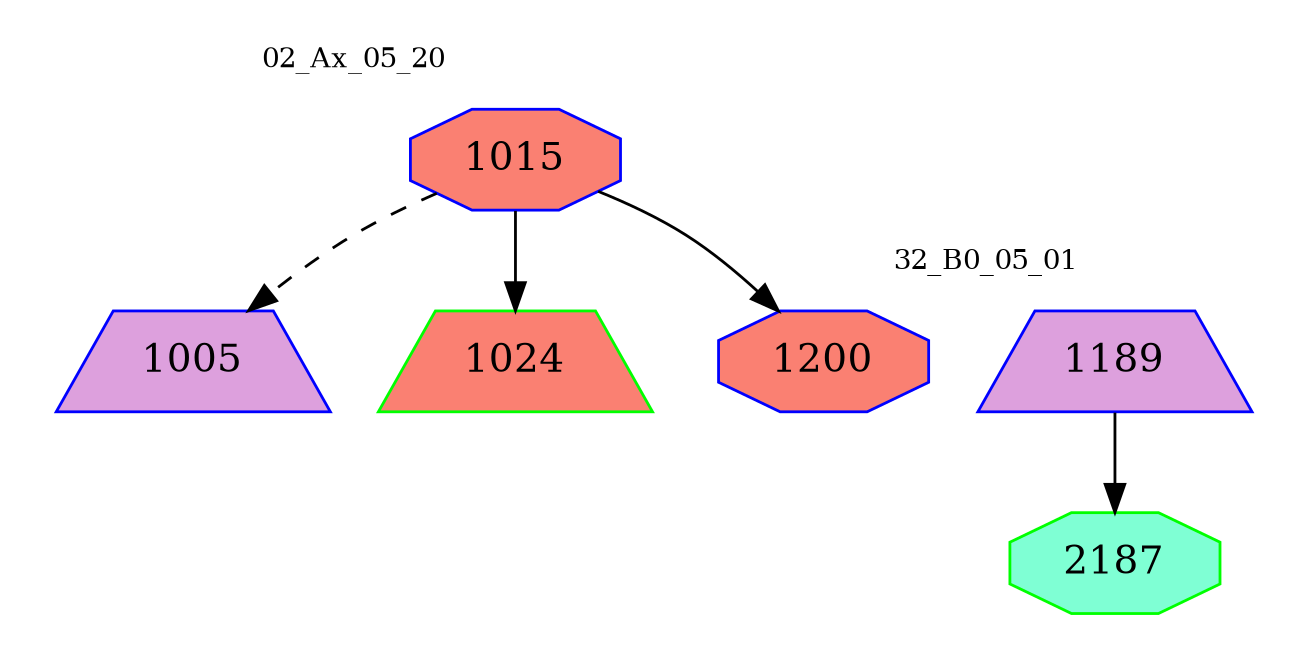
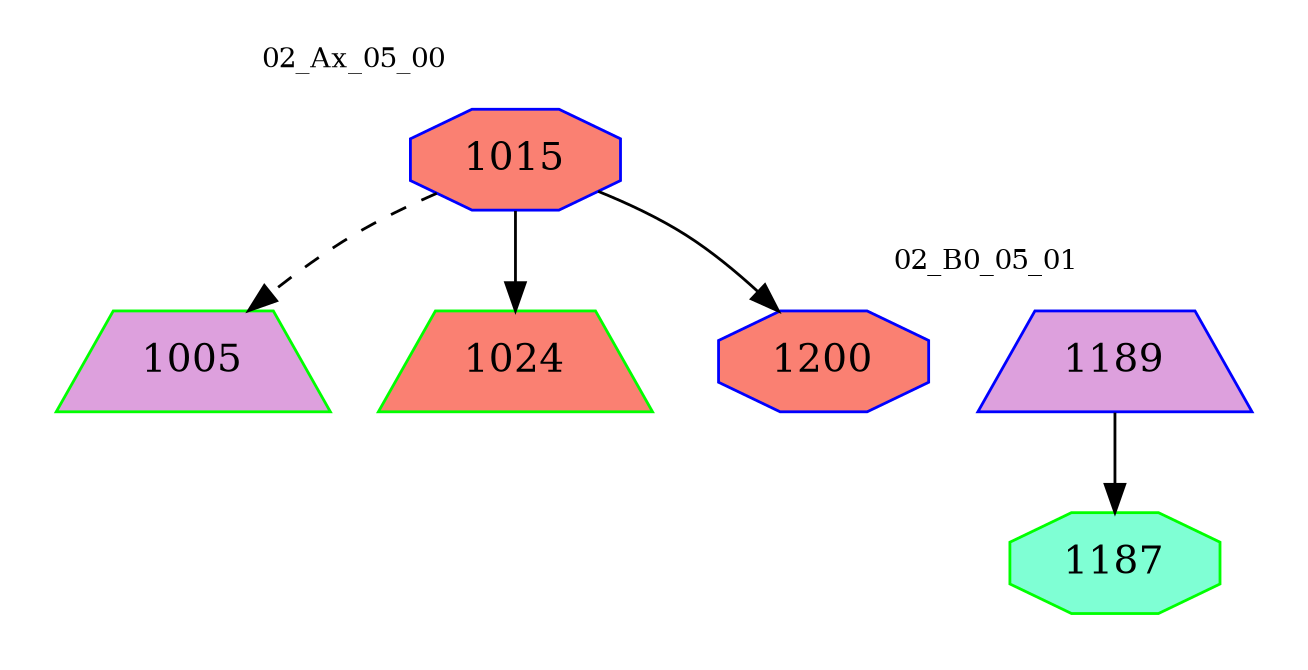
cluster "02_Ax_05_20": label "02_Ax_05_20" -> "02_Ax_05_00"
cluster "32_B0_05_01": label "32_B0_05_01" -> "02_B0_05_01"
node "1005": color blue -> green
node "2187": label "2187" -> "1187"
